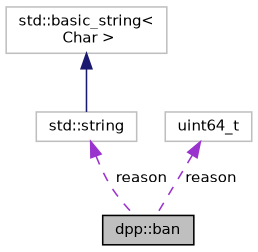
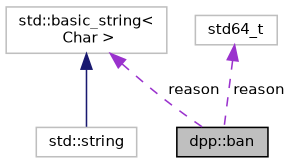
node "uint64_t": label "uint64_t" -> "std64_t"
edge "dpp::ban" -> "std::string": now "dpp::ban" -> "std::basic_string< Char >"
